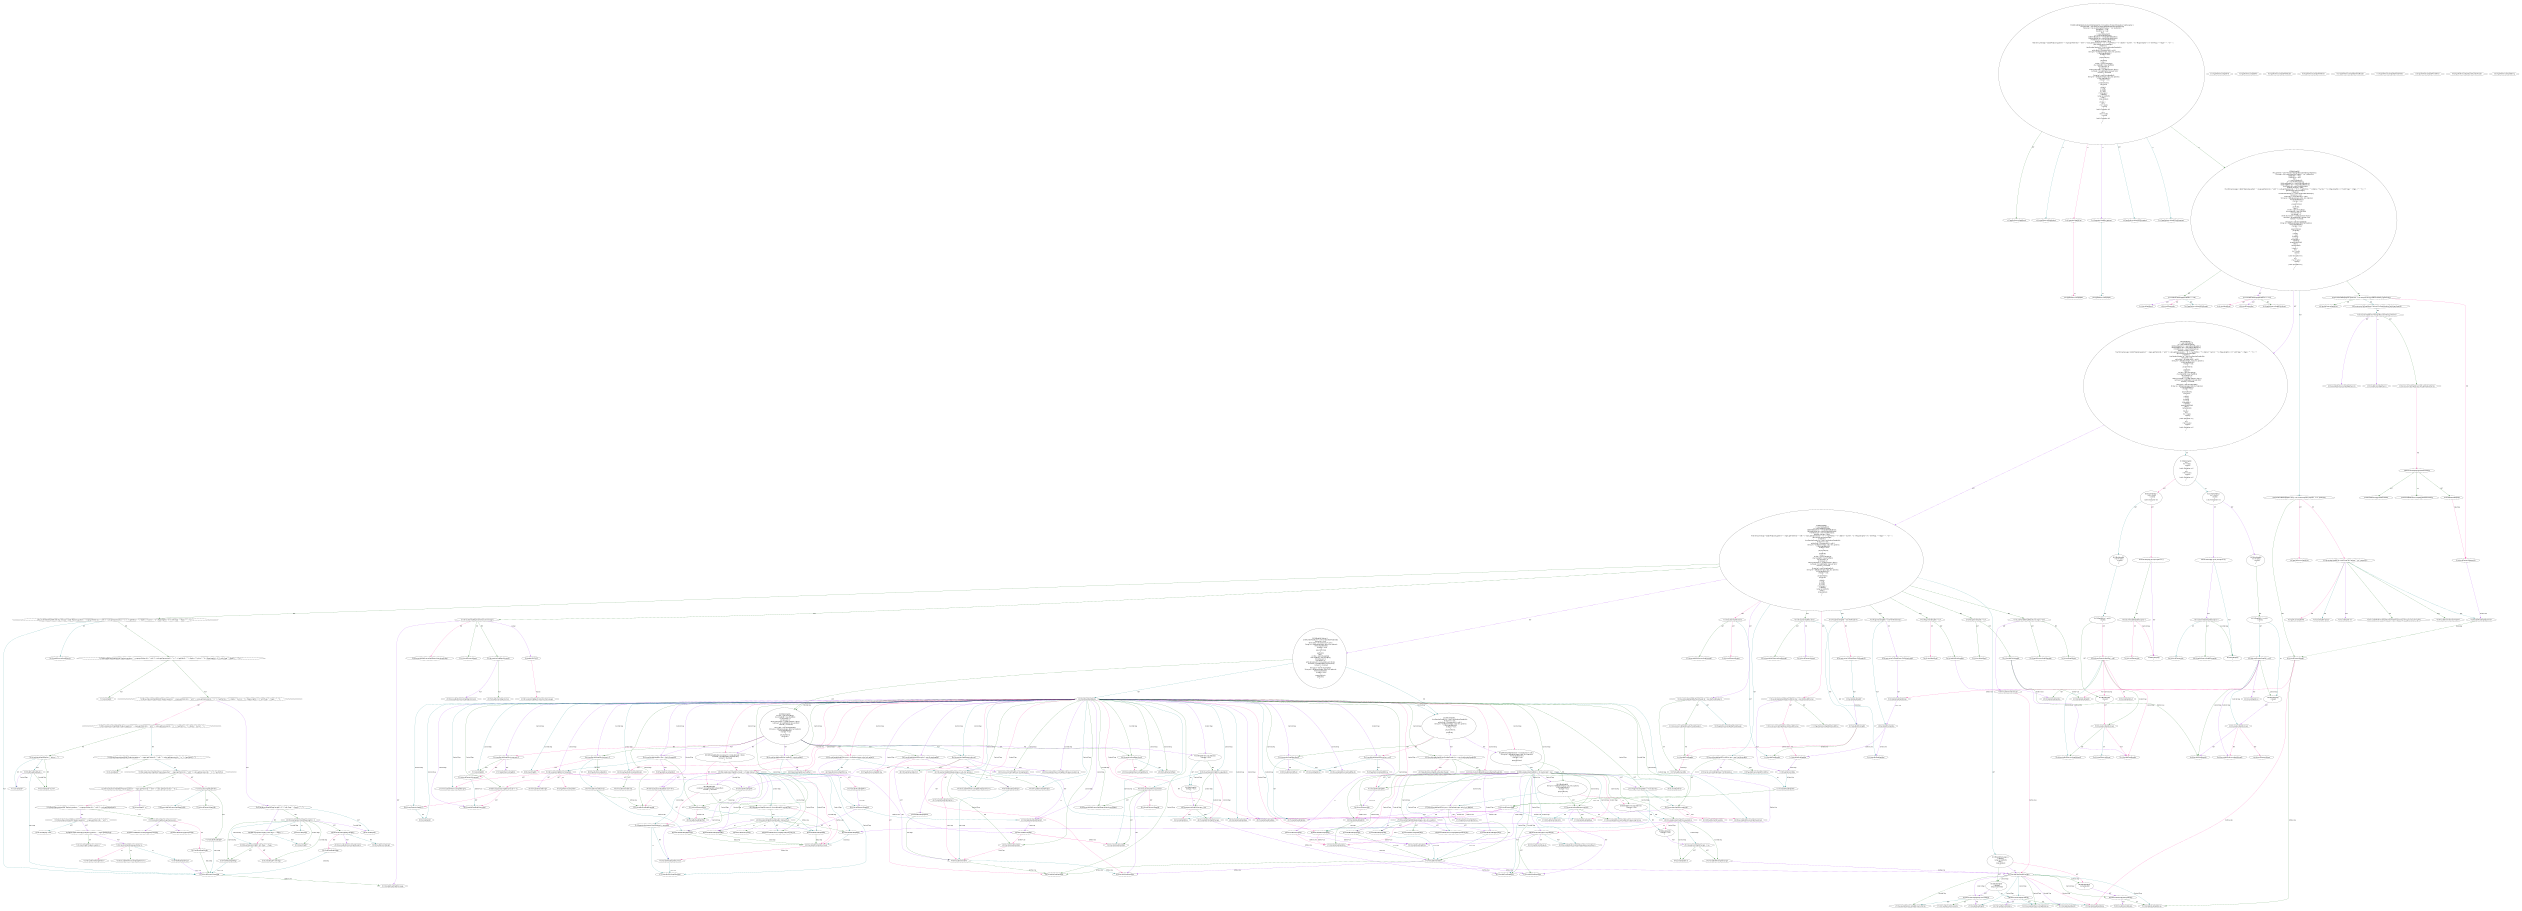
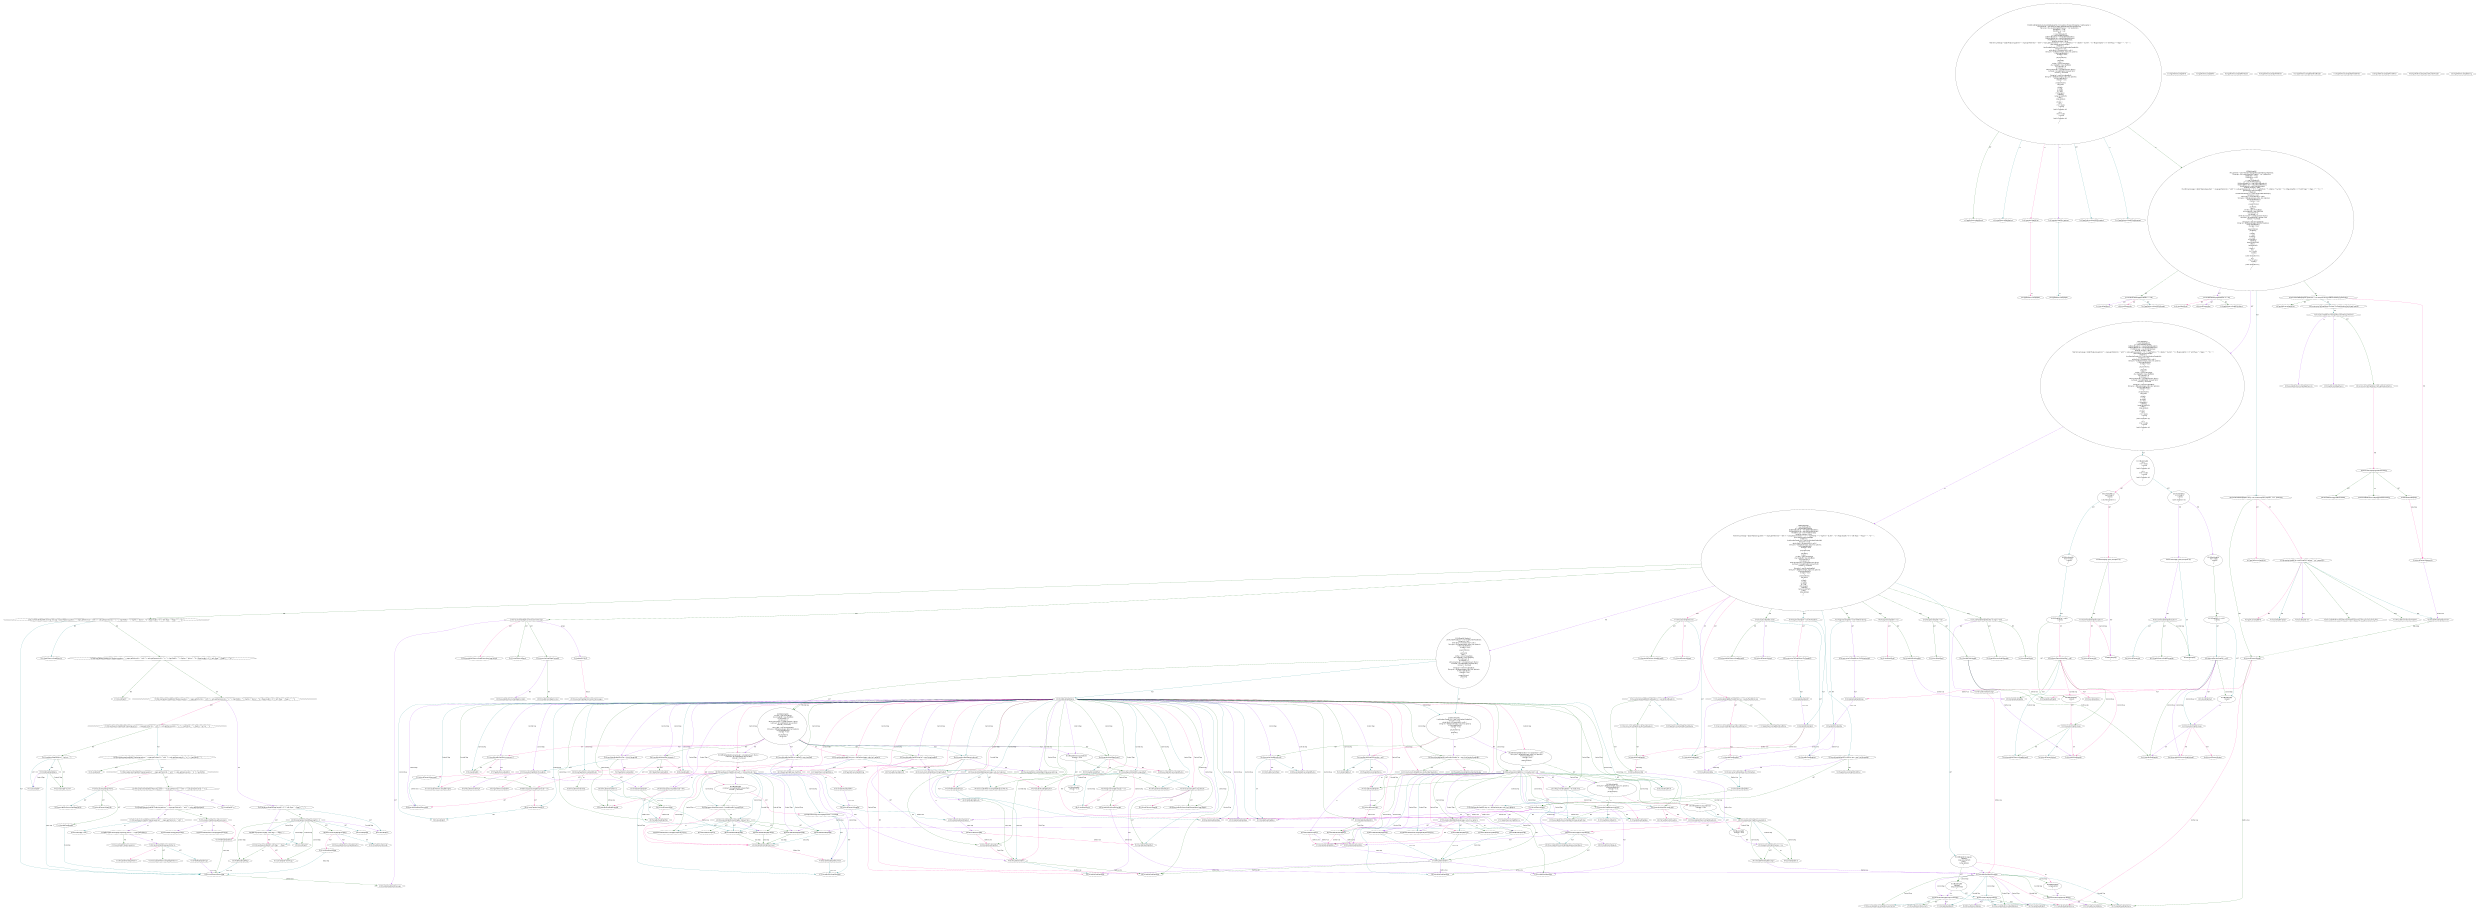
edge "23:CtFieldReadImpl@byline" -> "49:CtVirtualElement@flush": now "23:CtFieldReadImpl@byline" -> "44:CtVariableReadImpl@options"
edge "45:CtBlockImpl@{ changes = true; }" -> "46:CtAssignmentImpl@changes = true": removed, label "AST"
